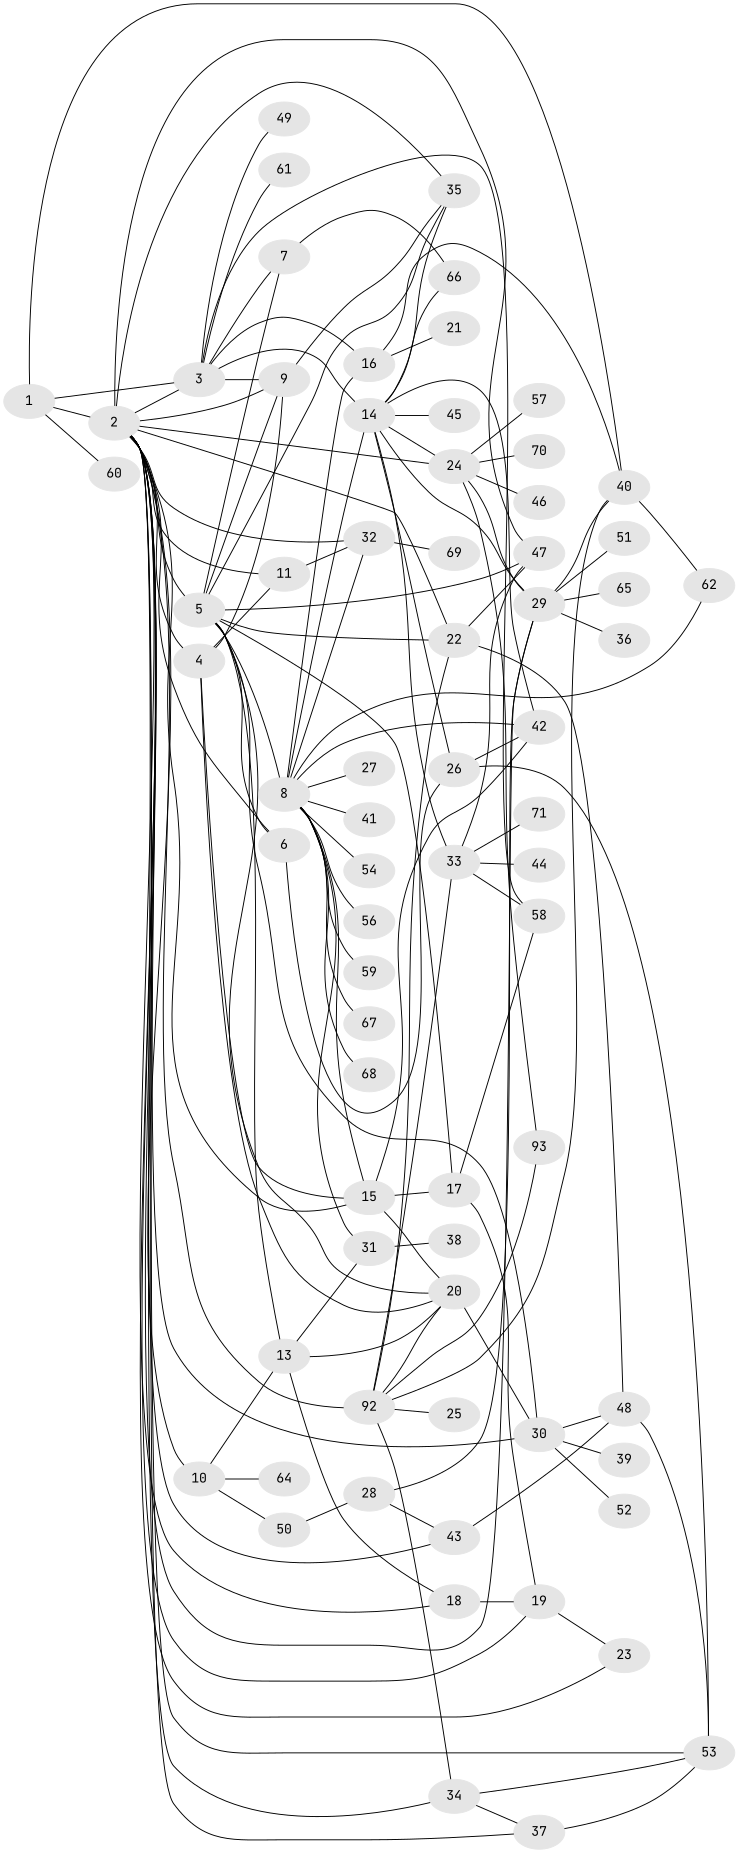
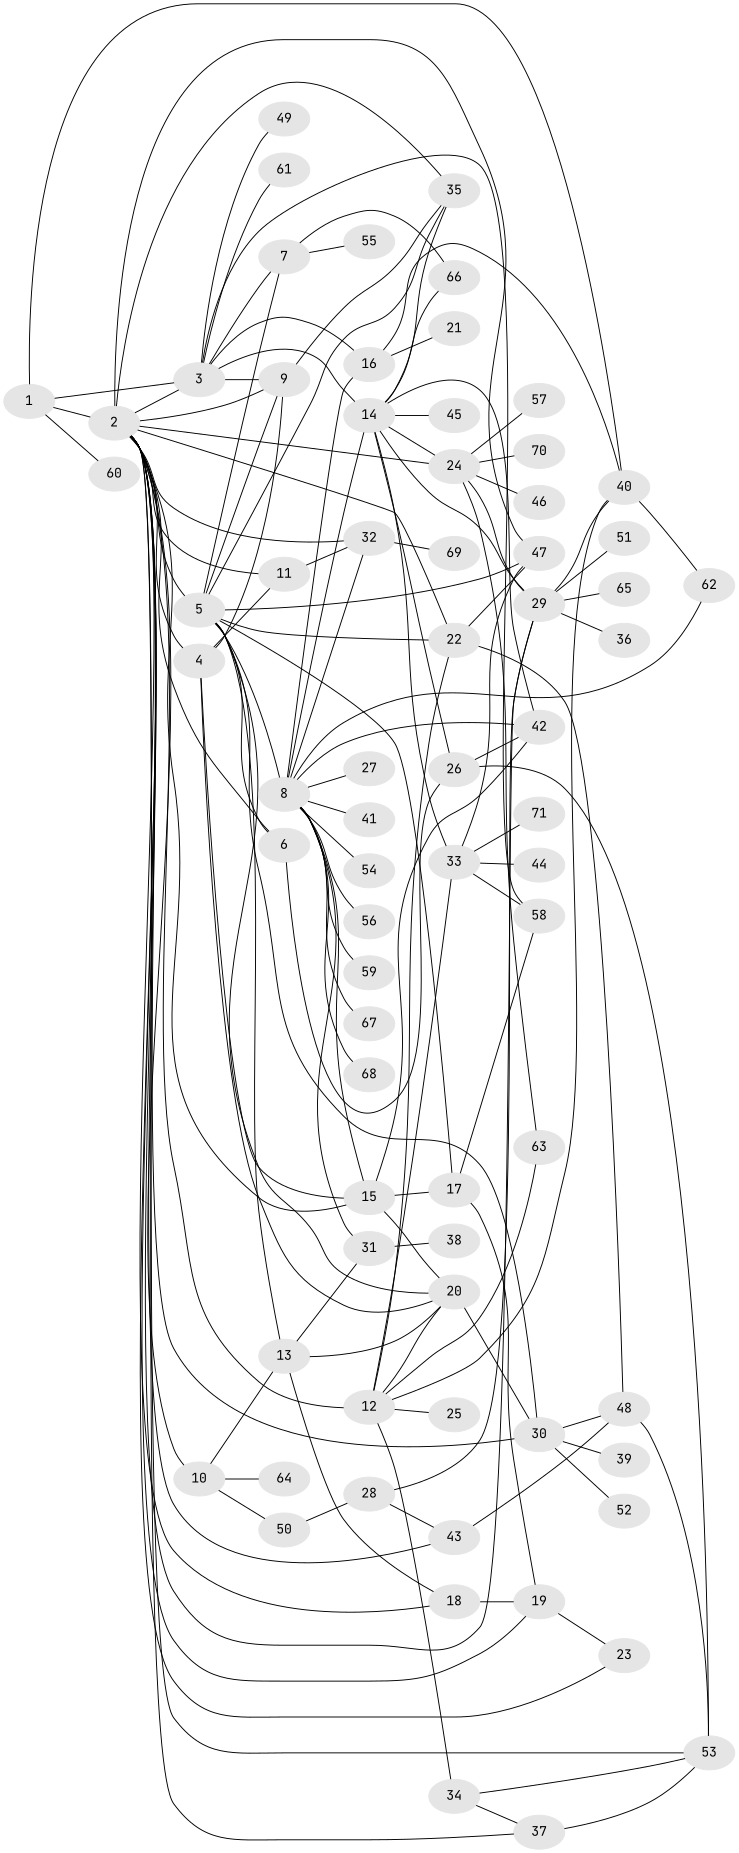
node "55": added
node "93": label "93" -> "63"
edge "2" -- "34": removed
node "92": label "92" -> "12"
